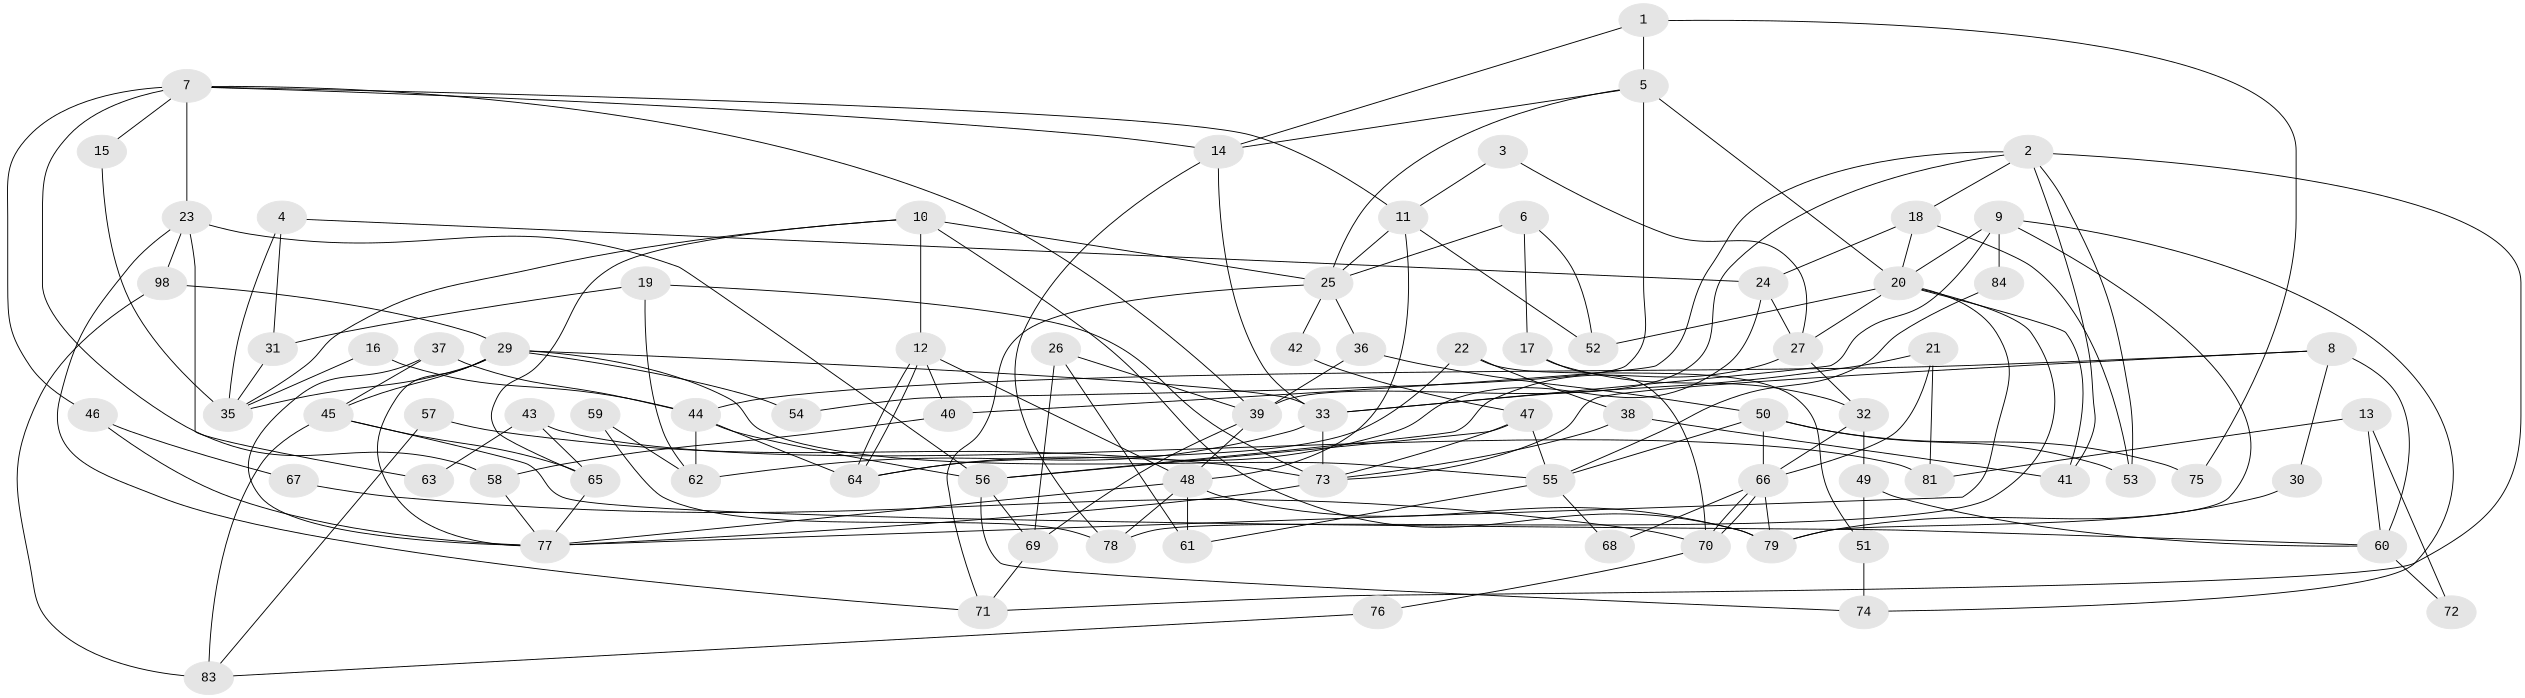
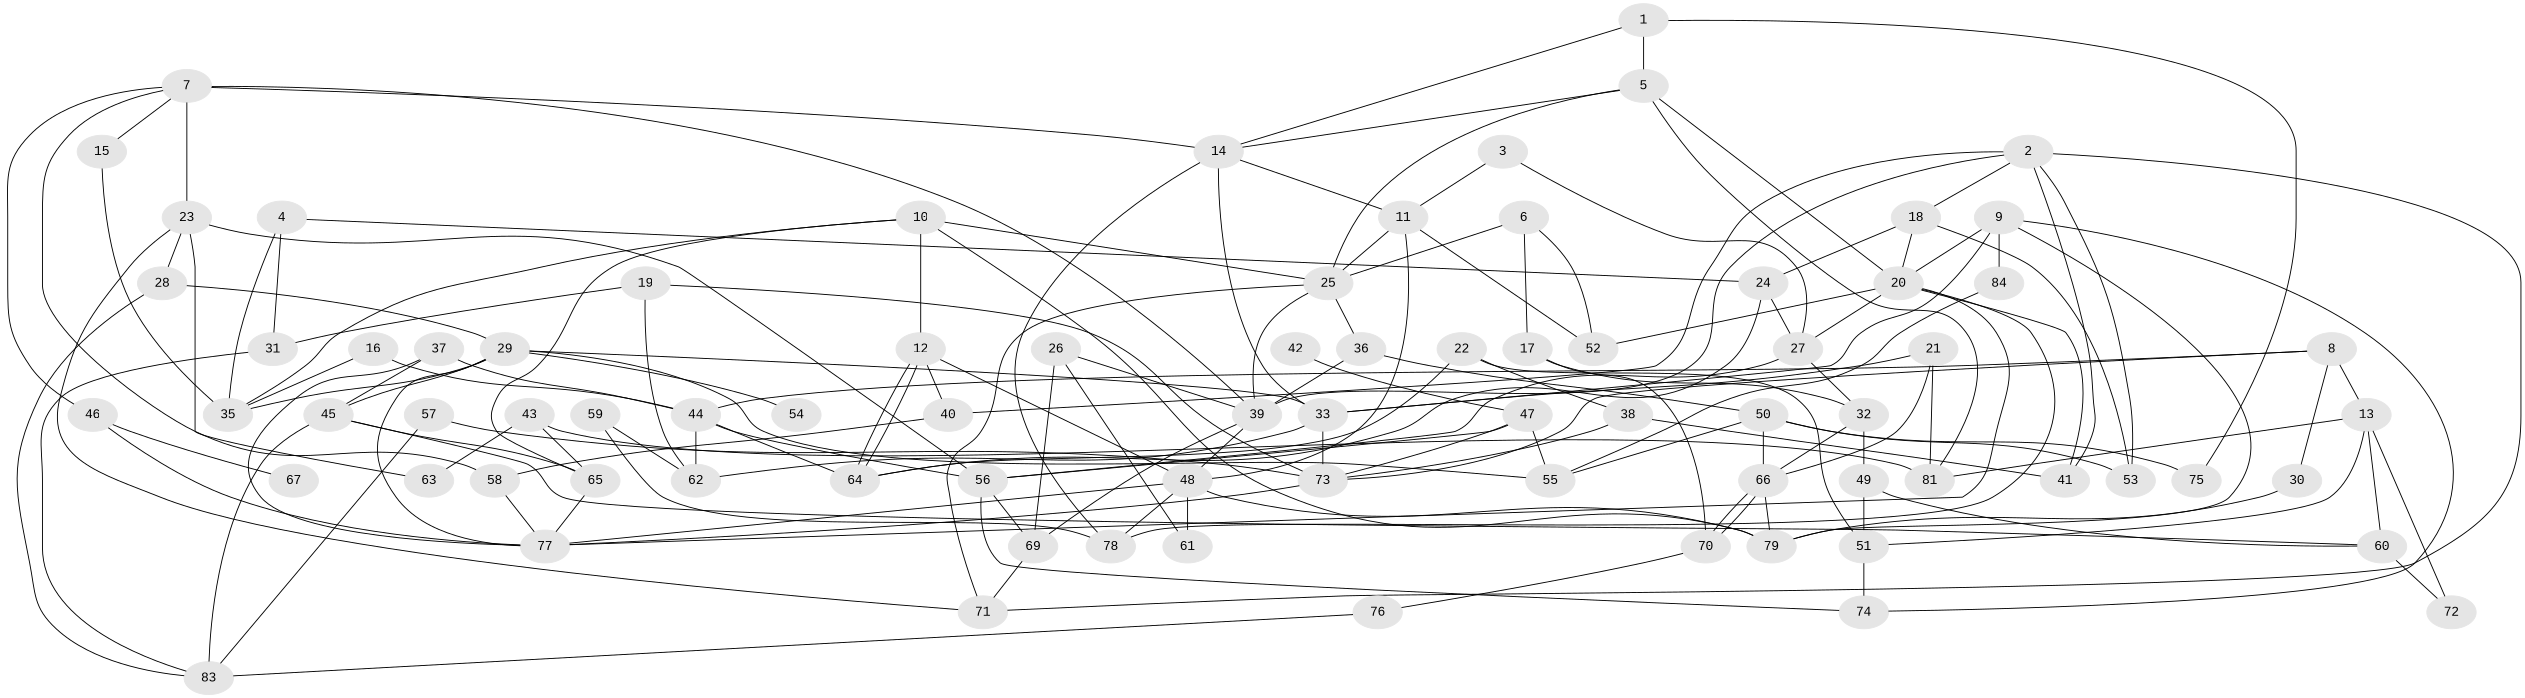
edge "7" -- "11": now "14" -- "11"
node "98": label "98" -> "28"
edge "25" -- "42": now "25" -- "39"
edge "31" -- "35": now "31" -- "83"
edge "5" -- "54": now "5" -- "81"
edge "8" -- "60": now "8" -- "13"
edge "67" -- "70": removed
edge "55" -- "61": removed
edge "13" -- "51": added
node "68": removed
